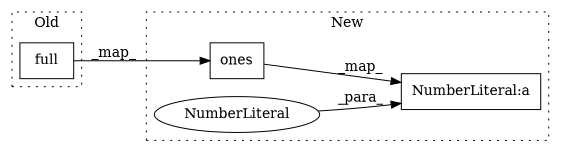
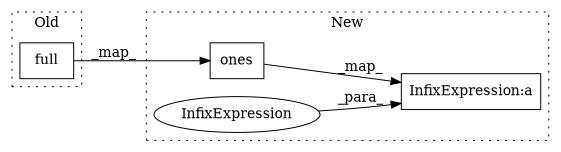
node "NumberLiteral:a": label "NumberLiteral:a" -> "InfixExpression:a"
node "NumberLiteral": label "NumberLiteral" -> "InfixExpression"
